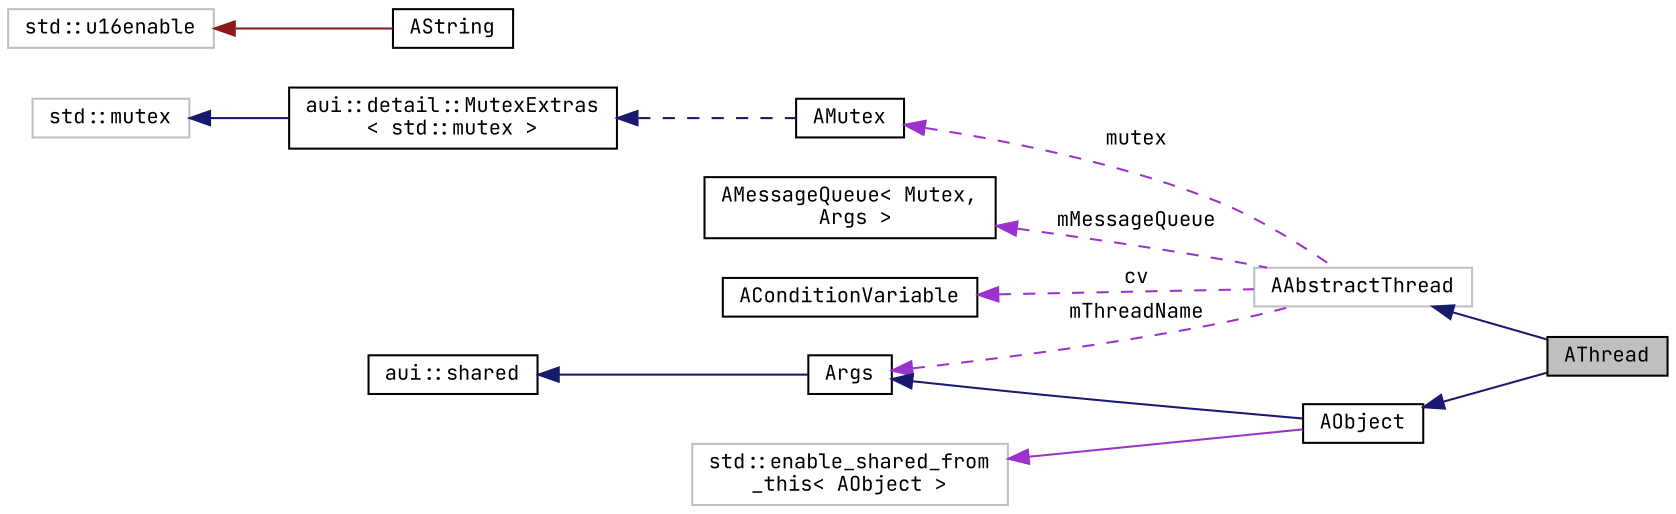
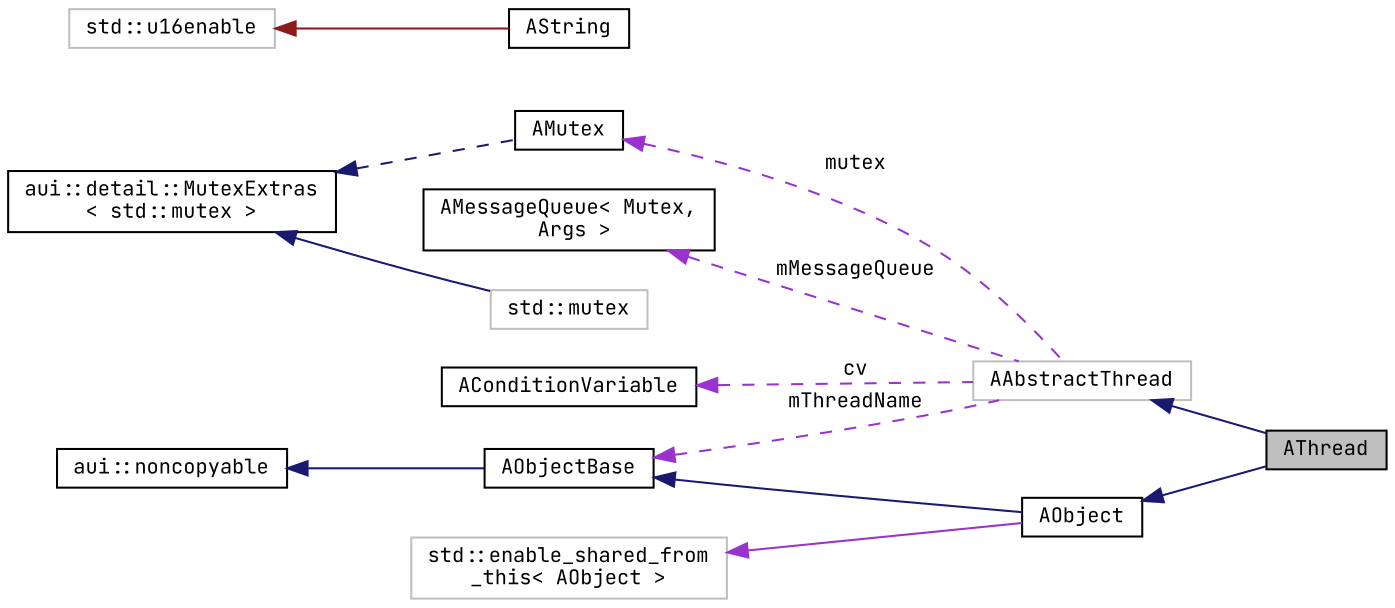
edge "aui::detail::MutexExtras < std::mutex >" -> "std::mutex": reversed
node "aui::shared": label "aui::shared" -> "aui::noncopyable"
node "Args": label "Args" -> "AObjectBase"
